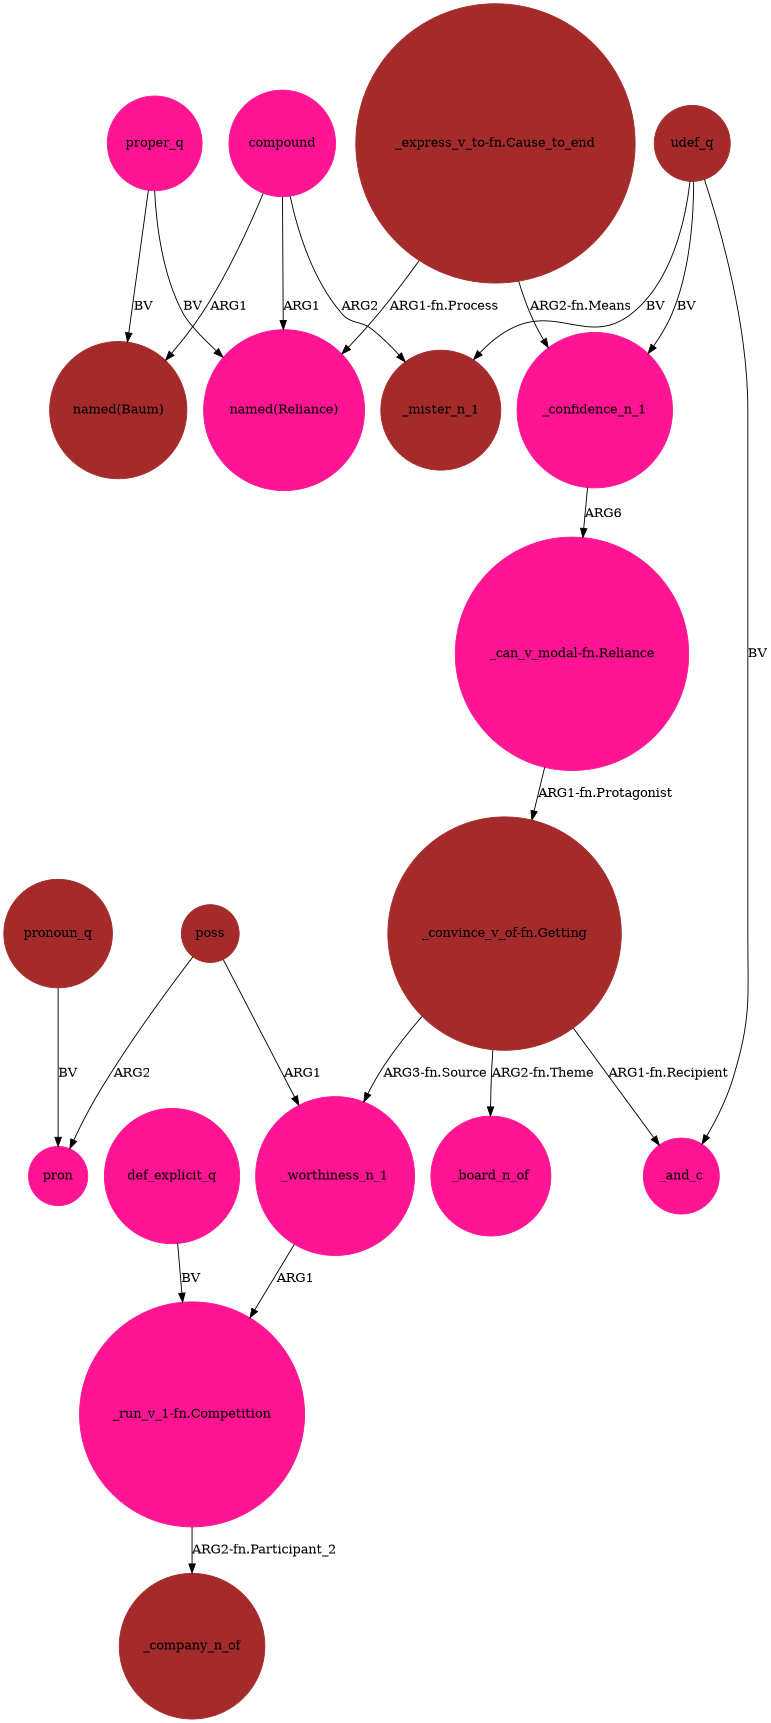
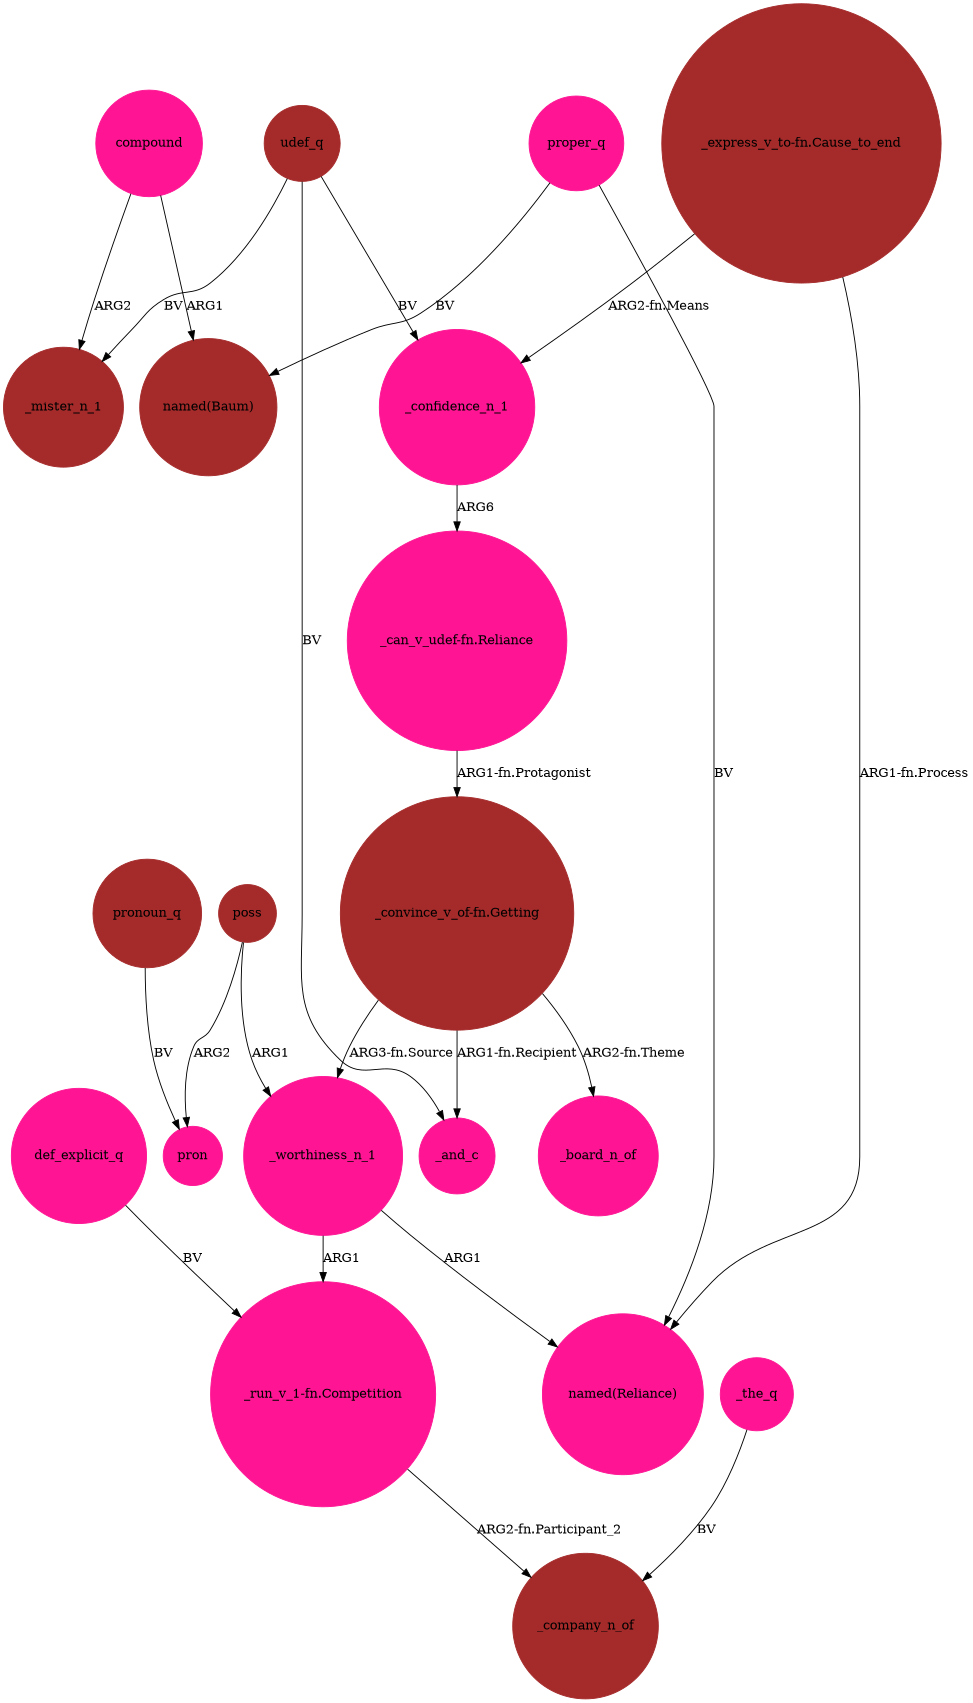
edge "compound" -> "named(Reliance)": now "_worthiness_n_1" -> "named(Reliance)"
node "_can_v_modal-fn.Reliance": label "_can_v_modal-fn.Reliance" -> "_can_v_udef-fn.Reliance"
node "_the_q": added
